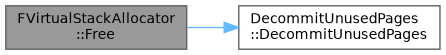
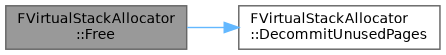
node "DecommitUnusedPages ::DecommitUnusedPages": label "DecommitUnusedPages ::DecommitUnusedPages" -> "FVirtualStackAllocator ::DecommitUnusedPages"
